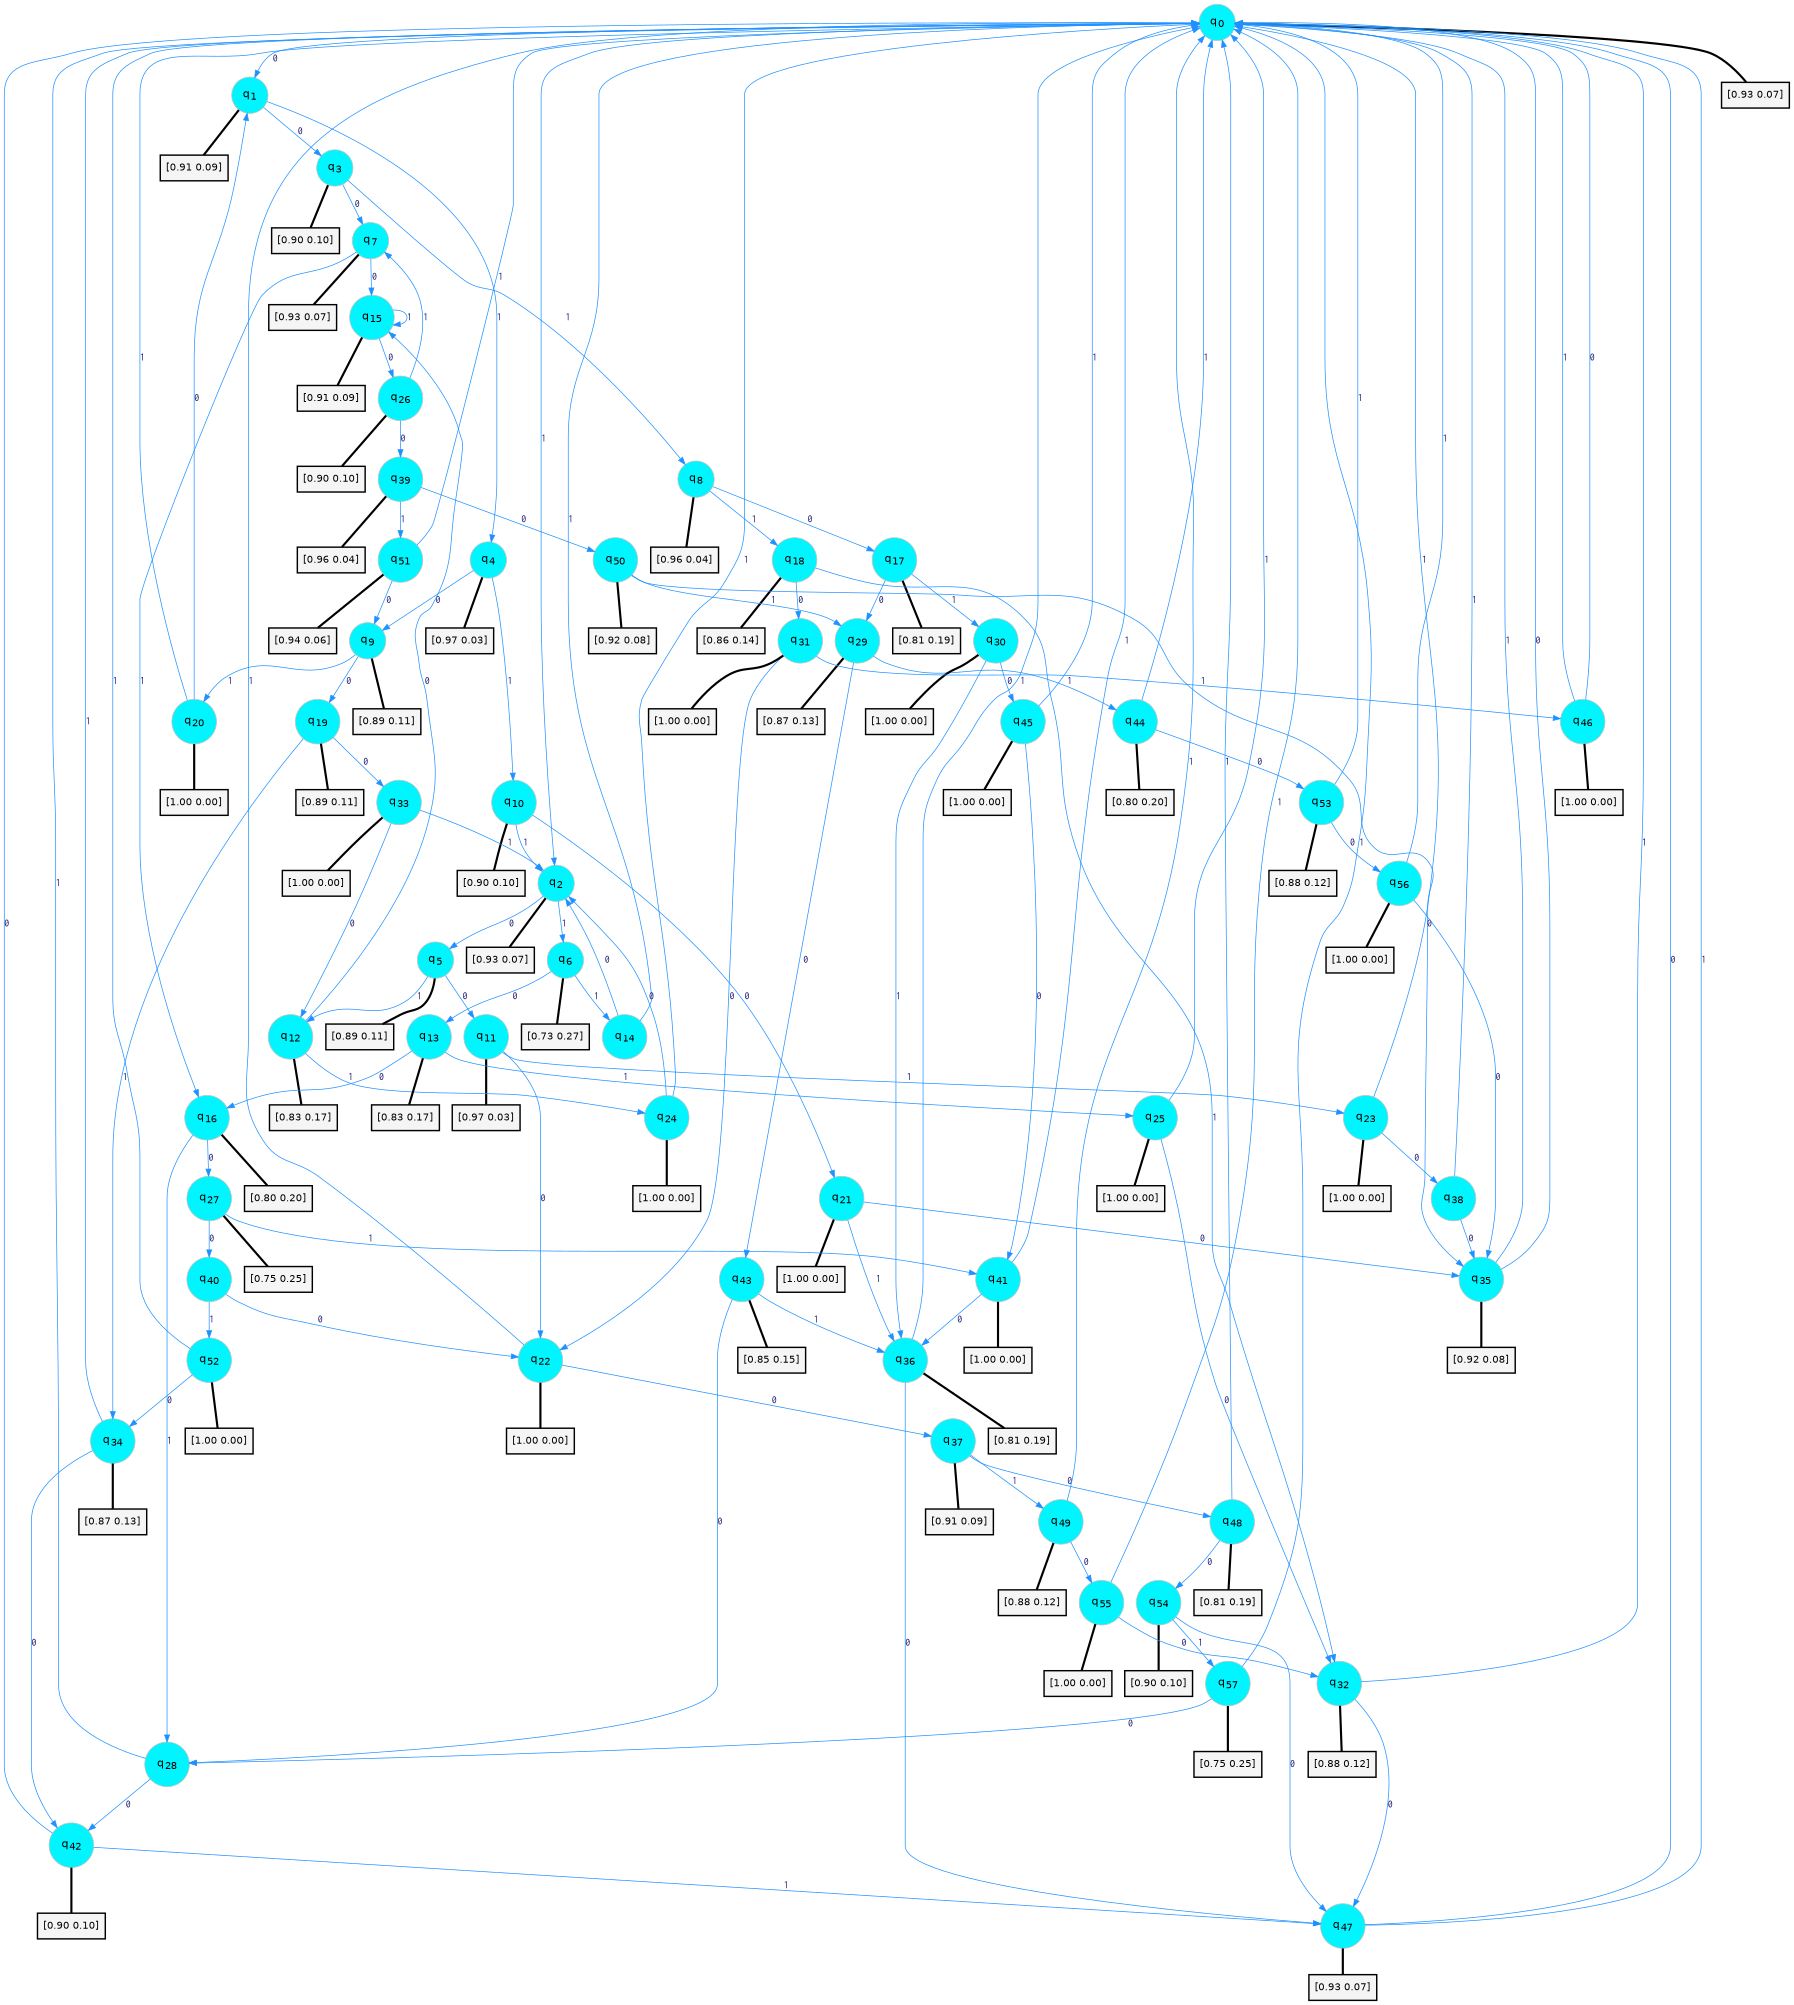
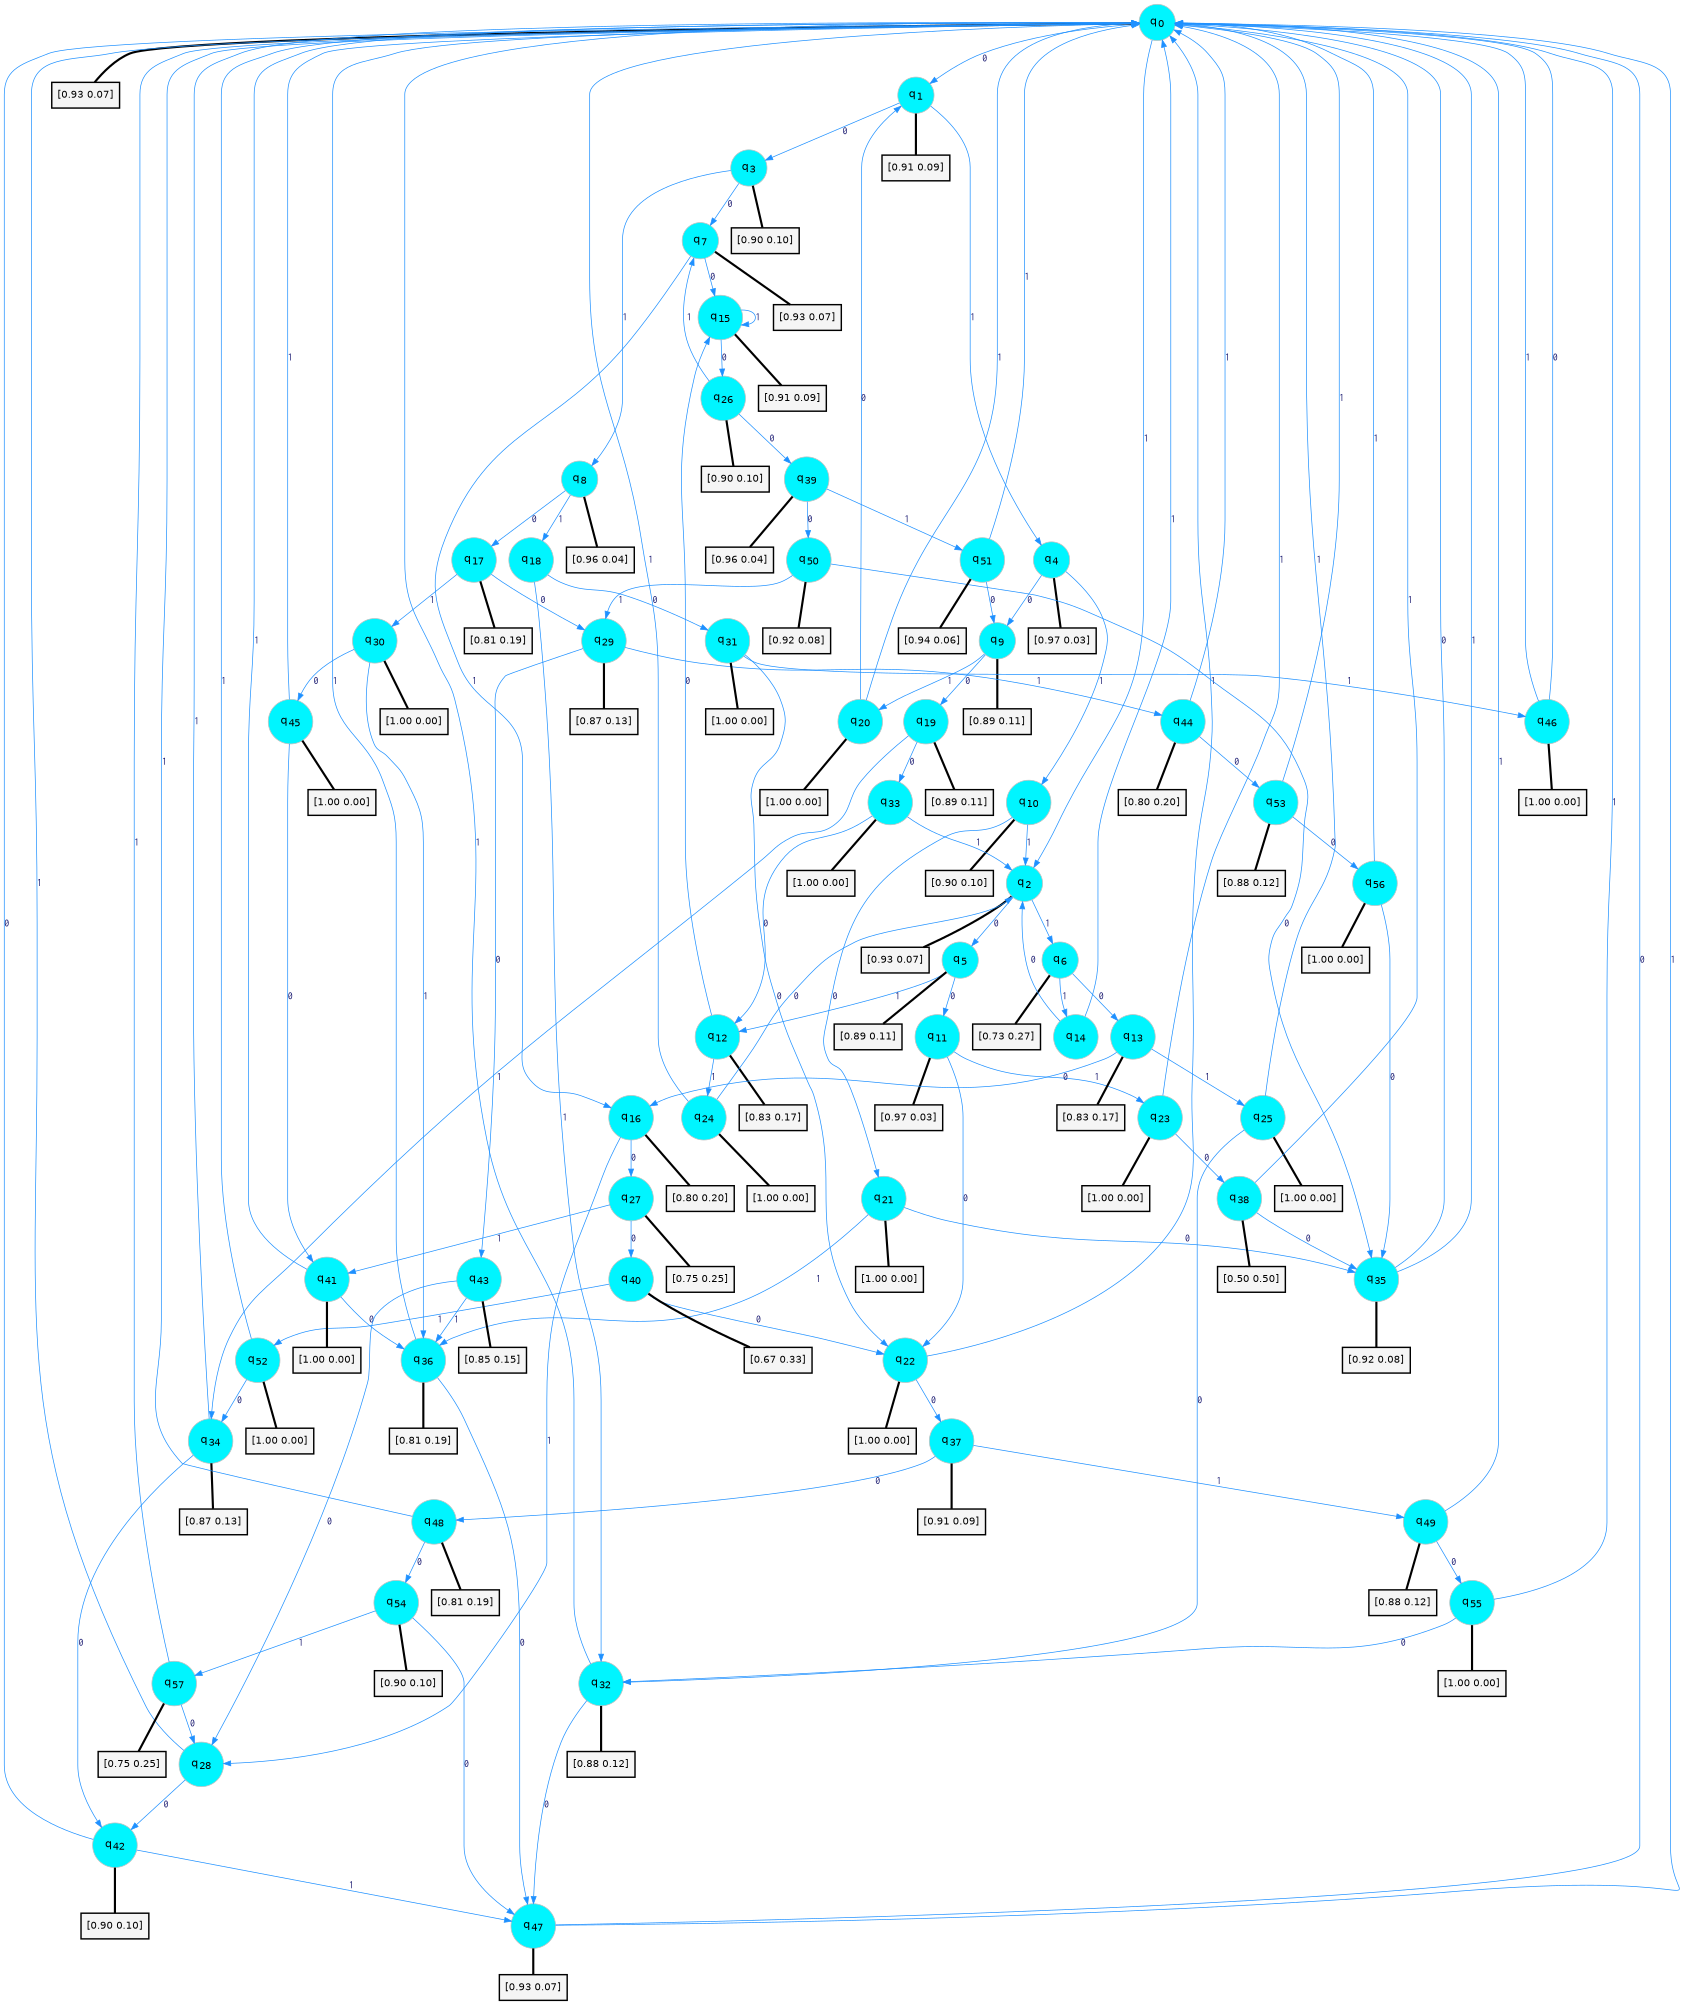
node "[0.86 0.14]": removed
node "[0.50 0.50]": added
node "[0.67 0.33]": added
